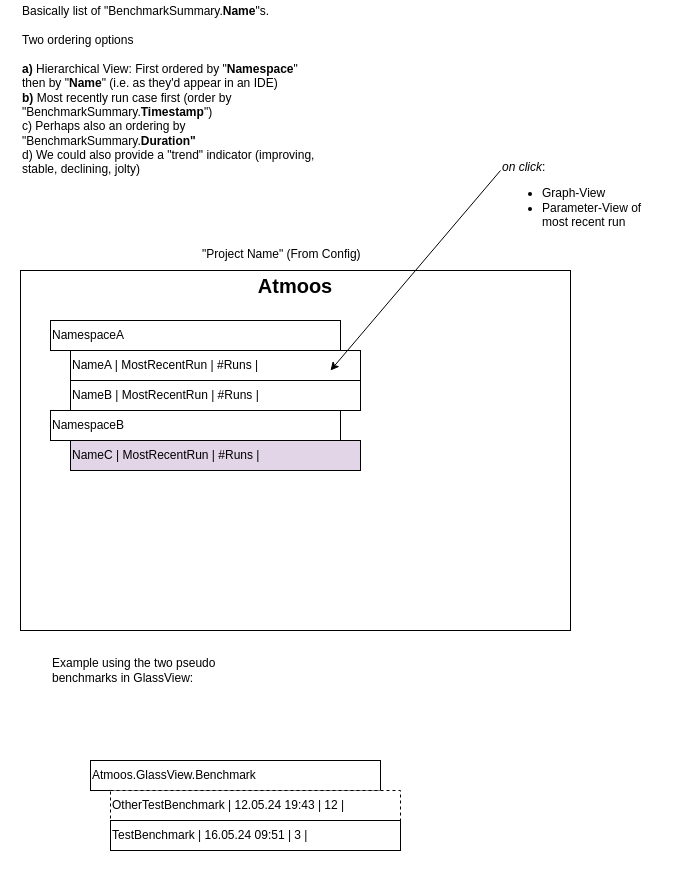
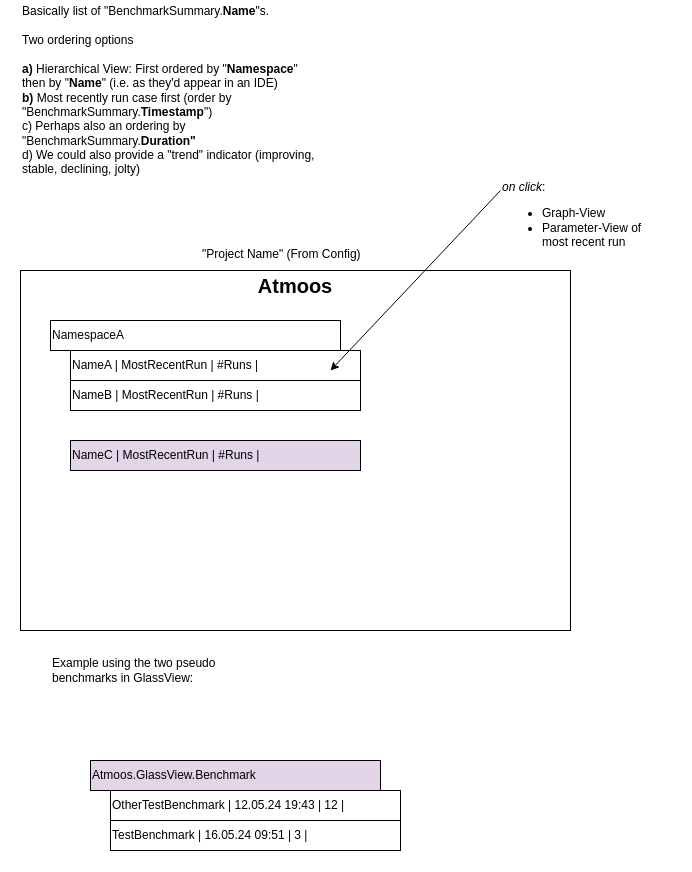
node "on click: Graph-View Parameter-View of most recent run": moved (586, 201) -> (586, 221)
node "NamespaceB": removed
node "Atmoos.GlassView.Benchmark": fillcolor #ffffff -> #e1d5e7
node "OtherTestBenchmark | 12.05.24 19:43 | 12 |": style dashed -> solid
